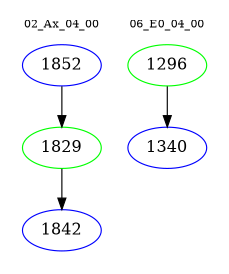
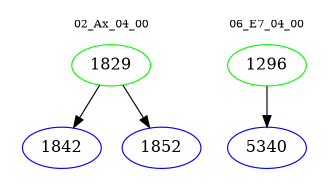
cluster "06_E0_04_00": label "06_E0_04_00" -> "06_E7_04_00"
edge "1852" -> "1829": reversed
node "1340": label "1340" -> "5340"
